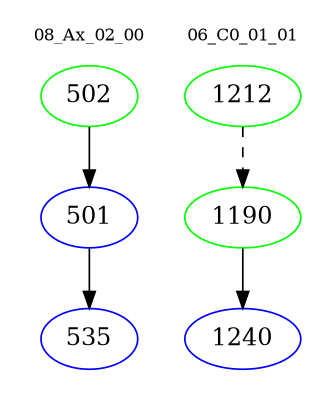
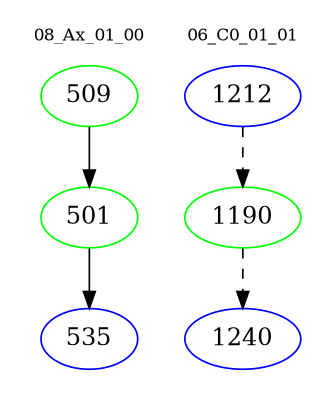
cluster "08_Ax_02_00": label "08_Ax_02_00" -> "08_Ax_01_00"
node "502": label "502" -> "509"
node "1212": color green -> blue
node "501": color blue -> green
edge "1190" -> "1240": style solid -> dashed
